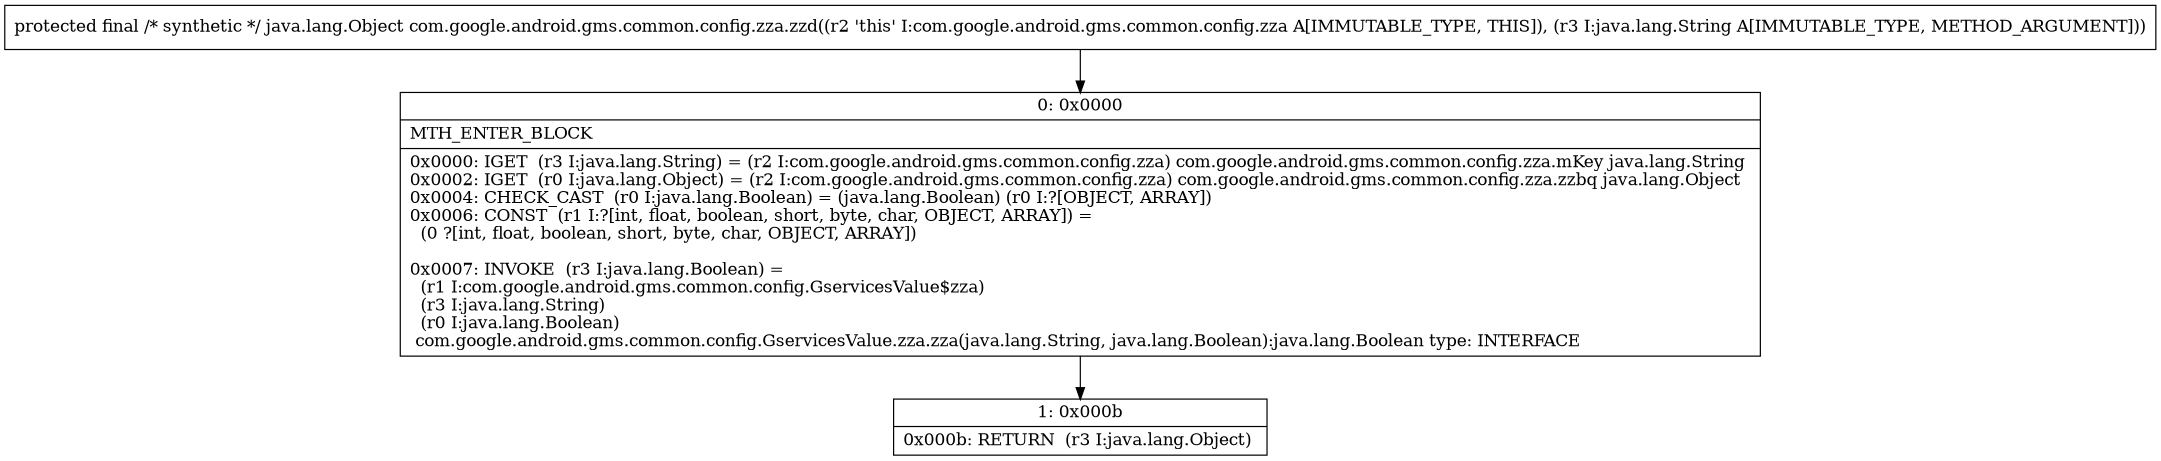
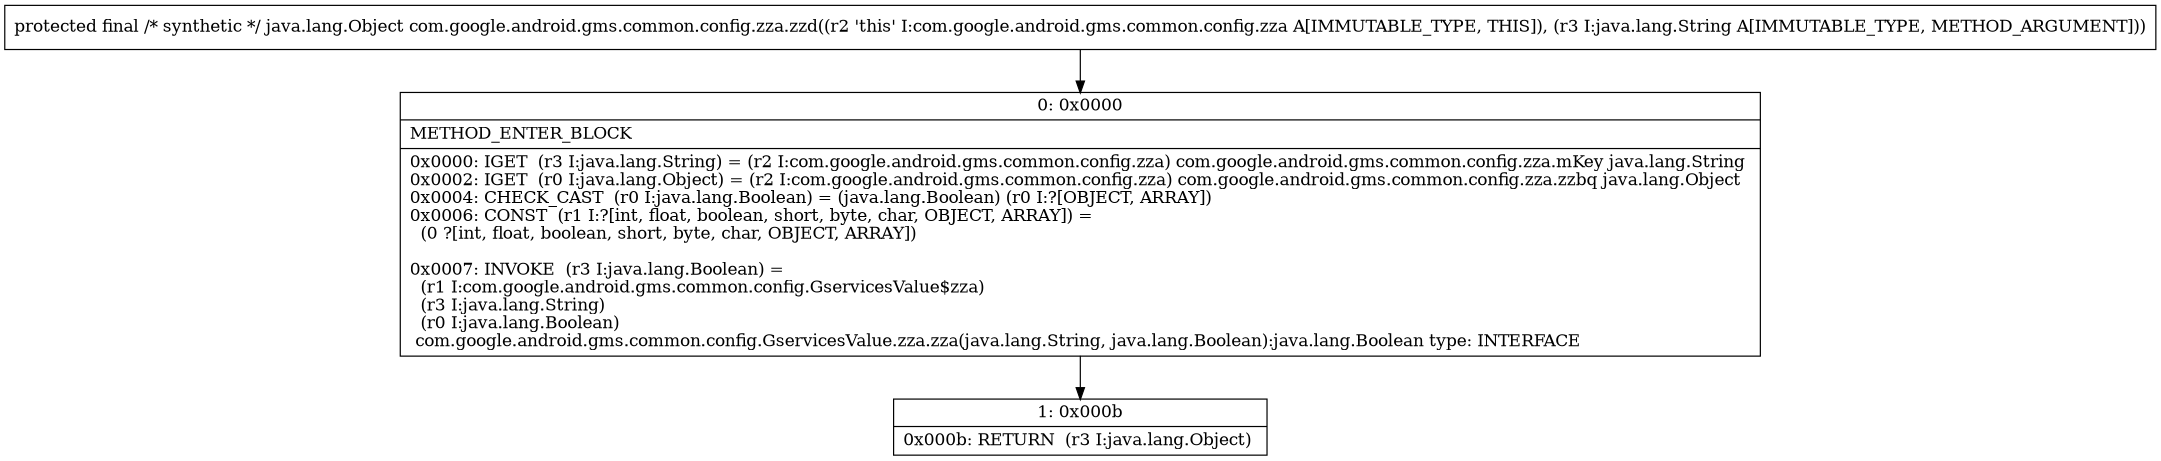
node "0: 0x0000": text "MTH_ENTER_BLOCK" -> "METHOD_ENTER_BLOCK"
